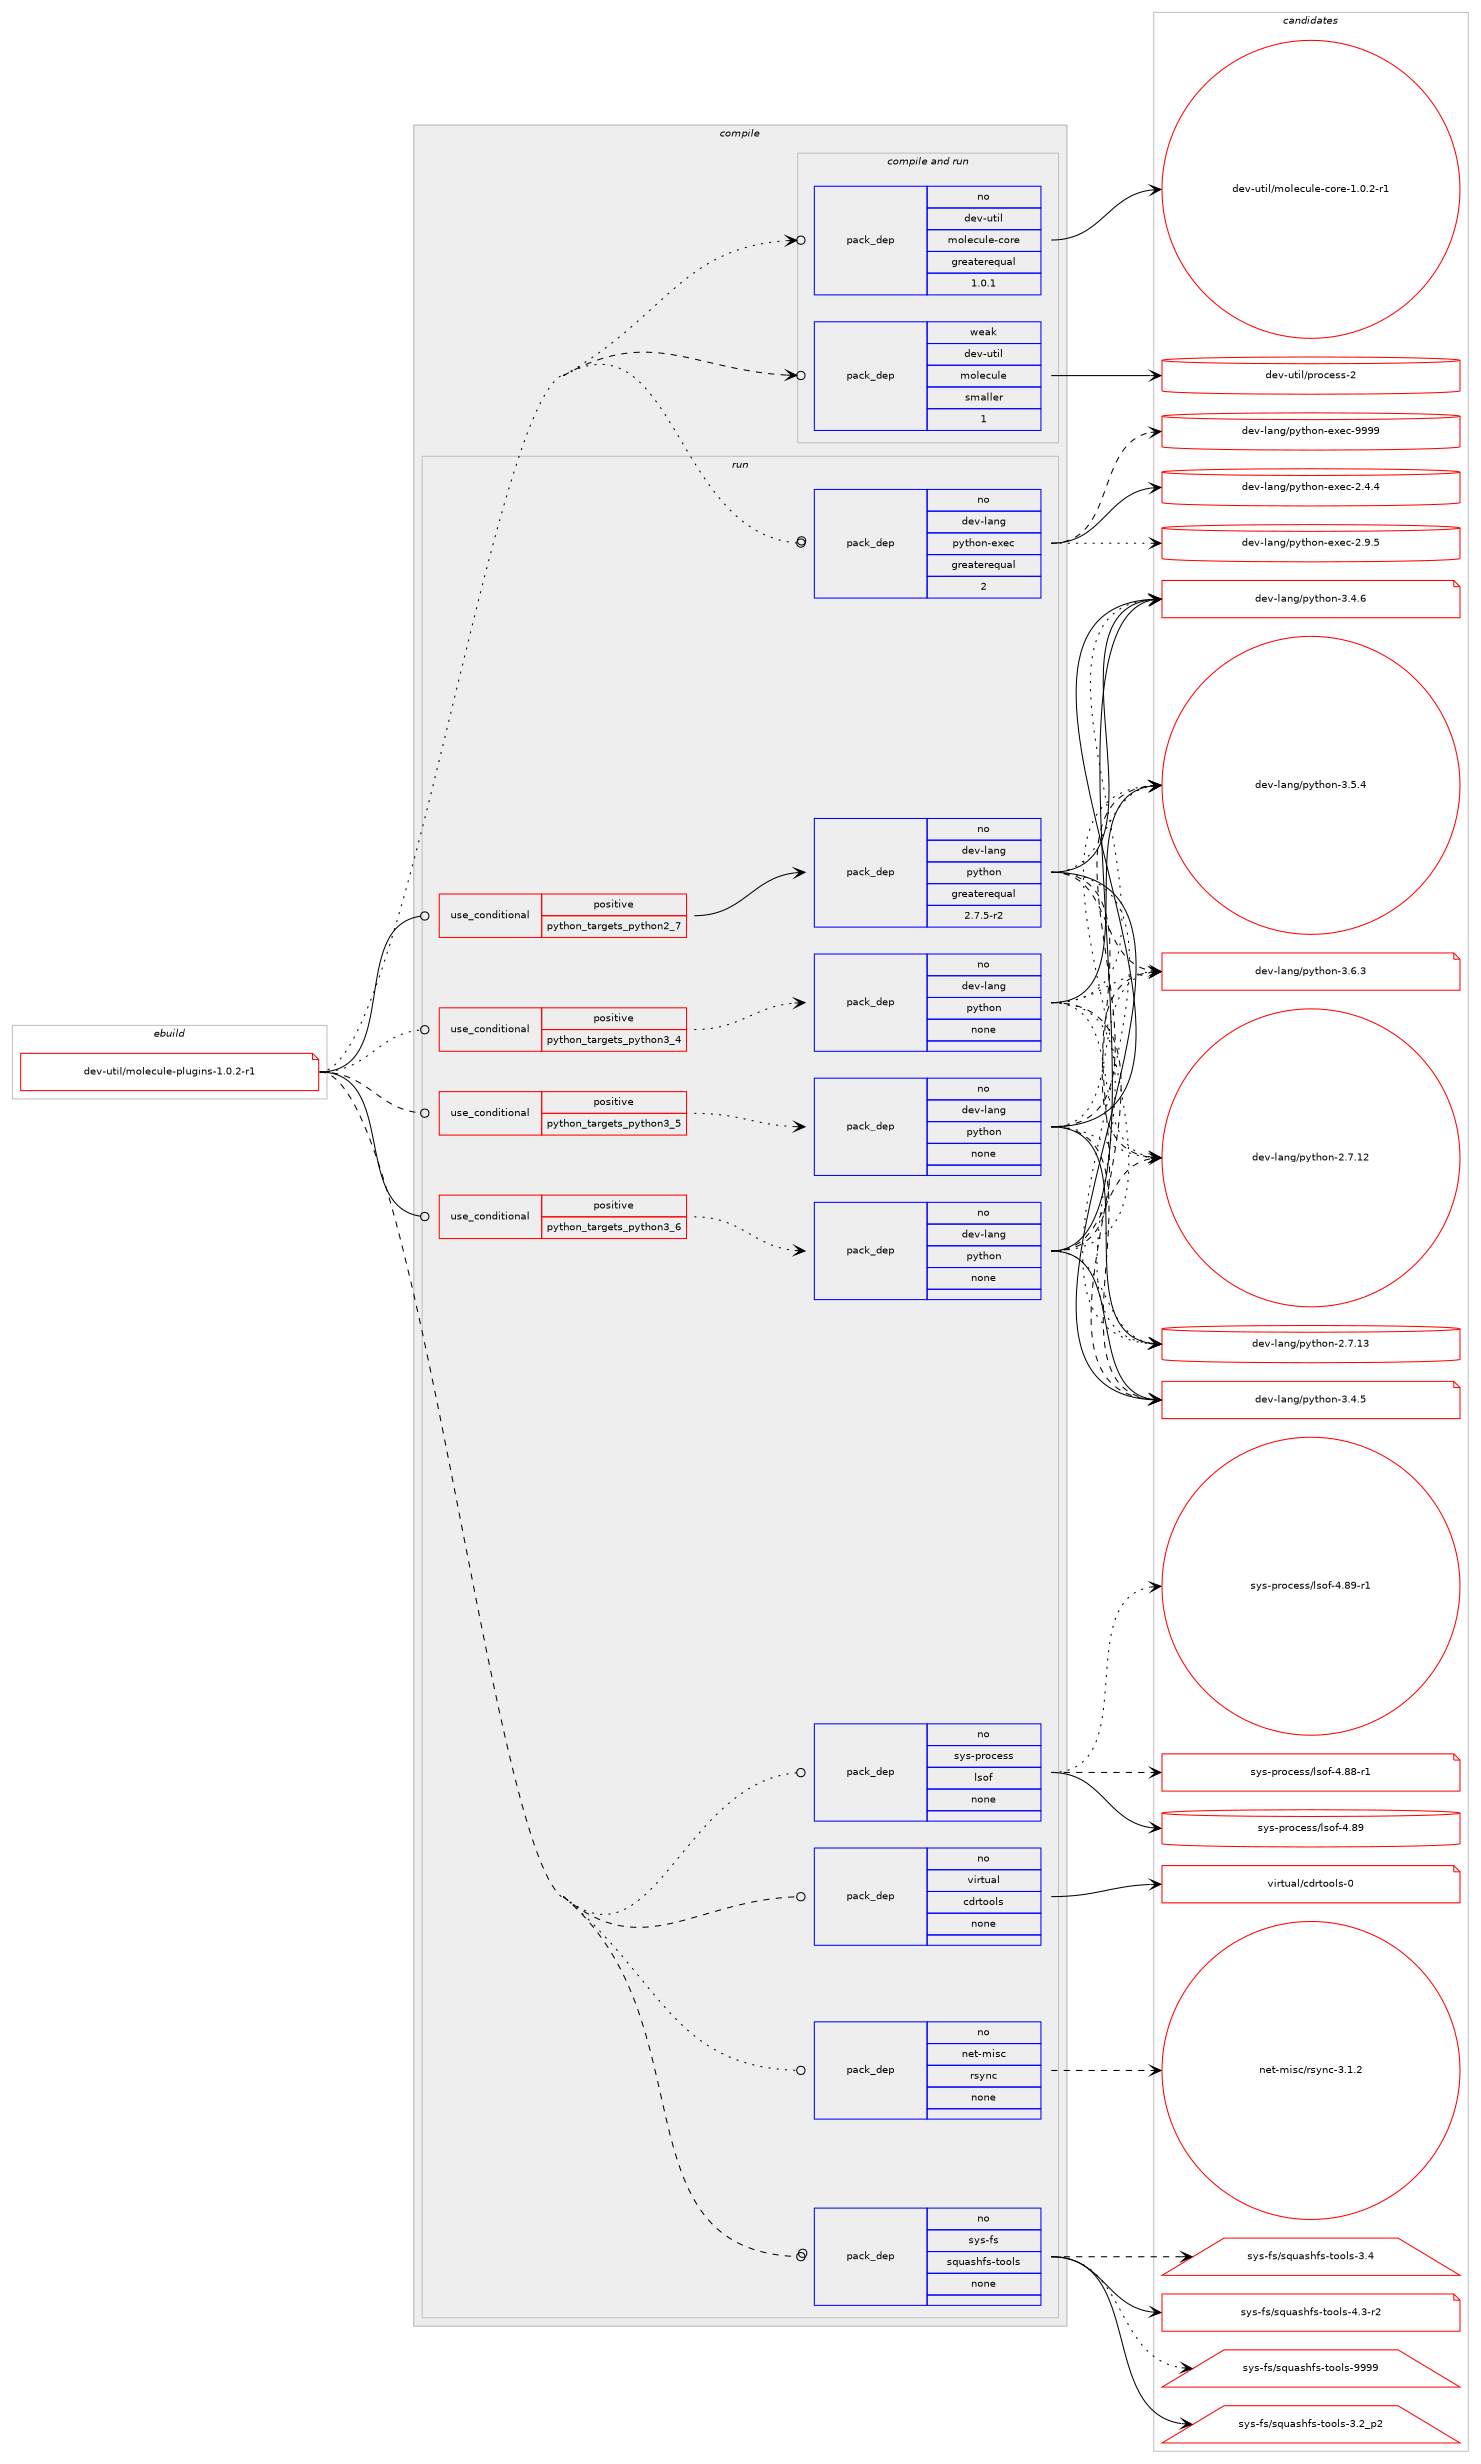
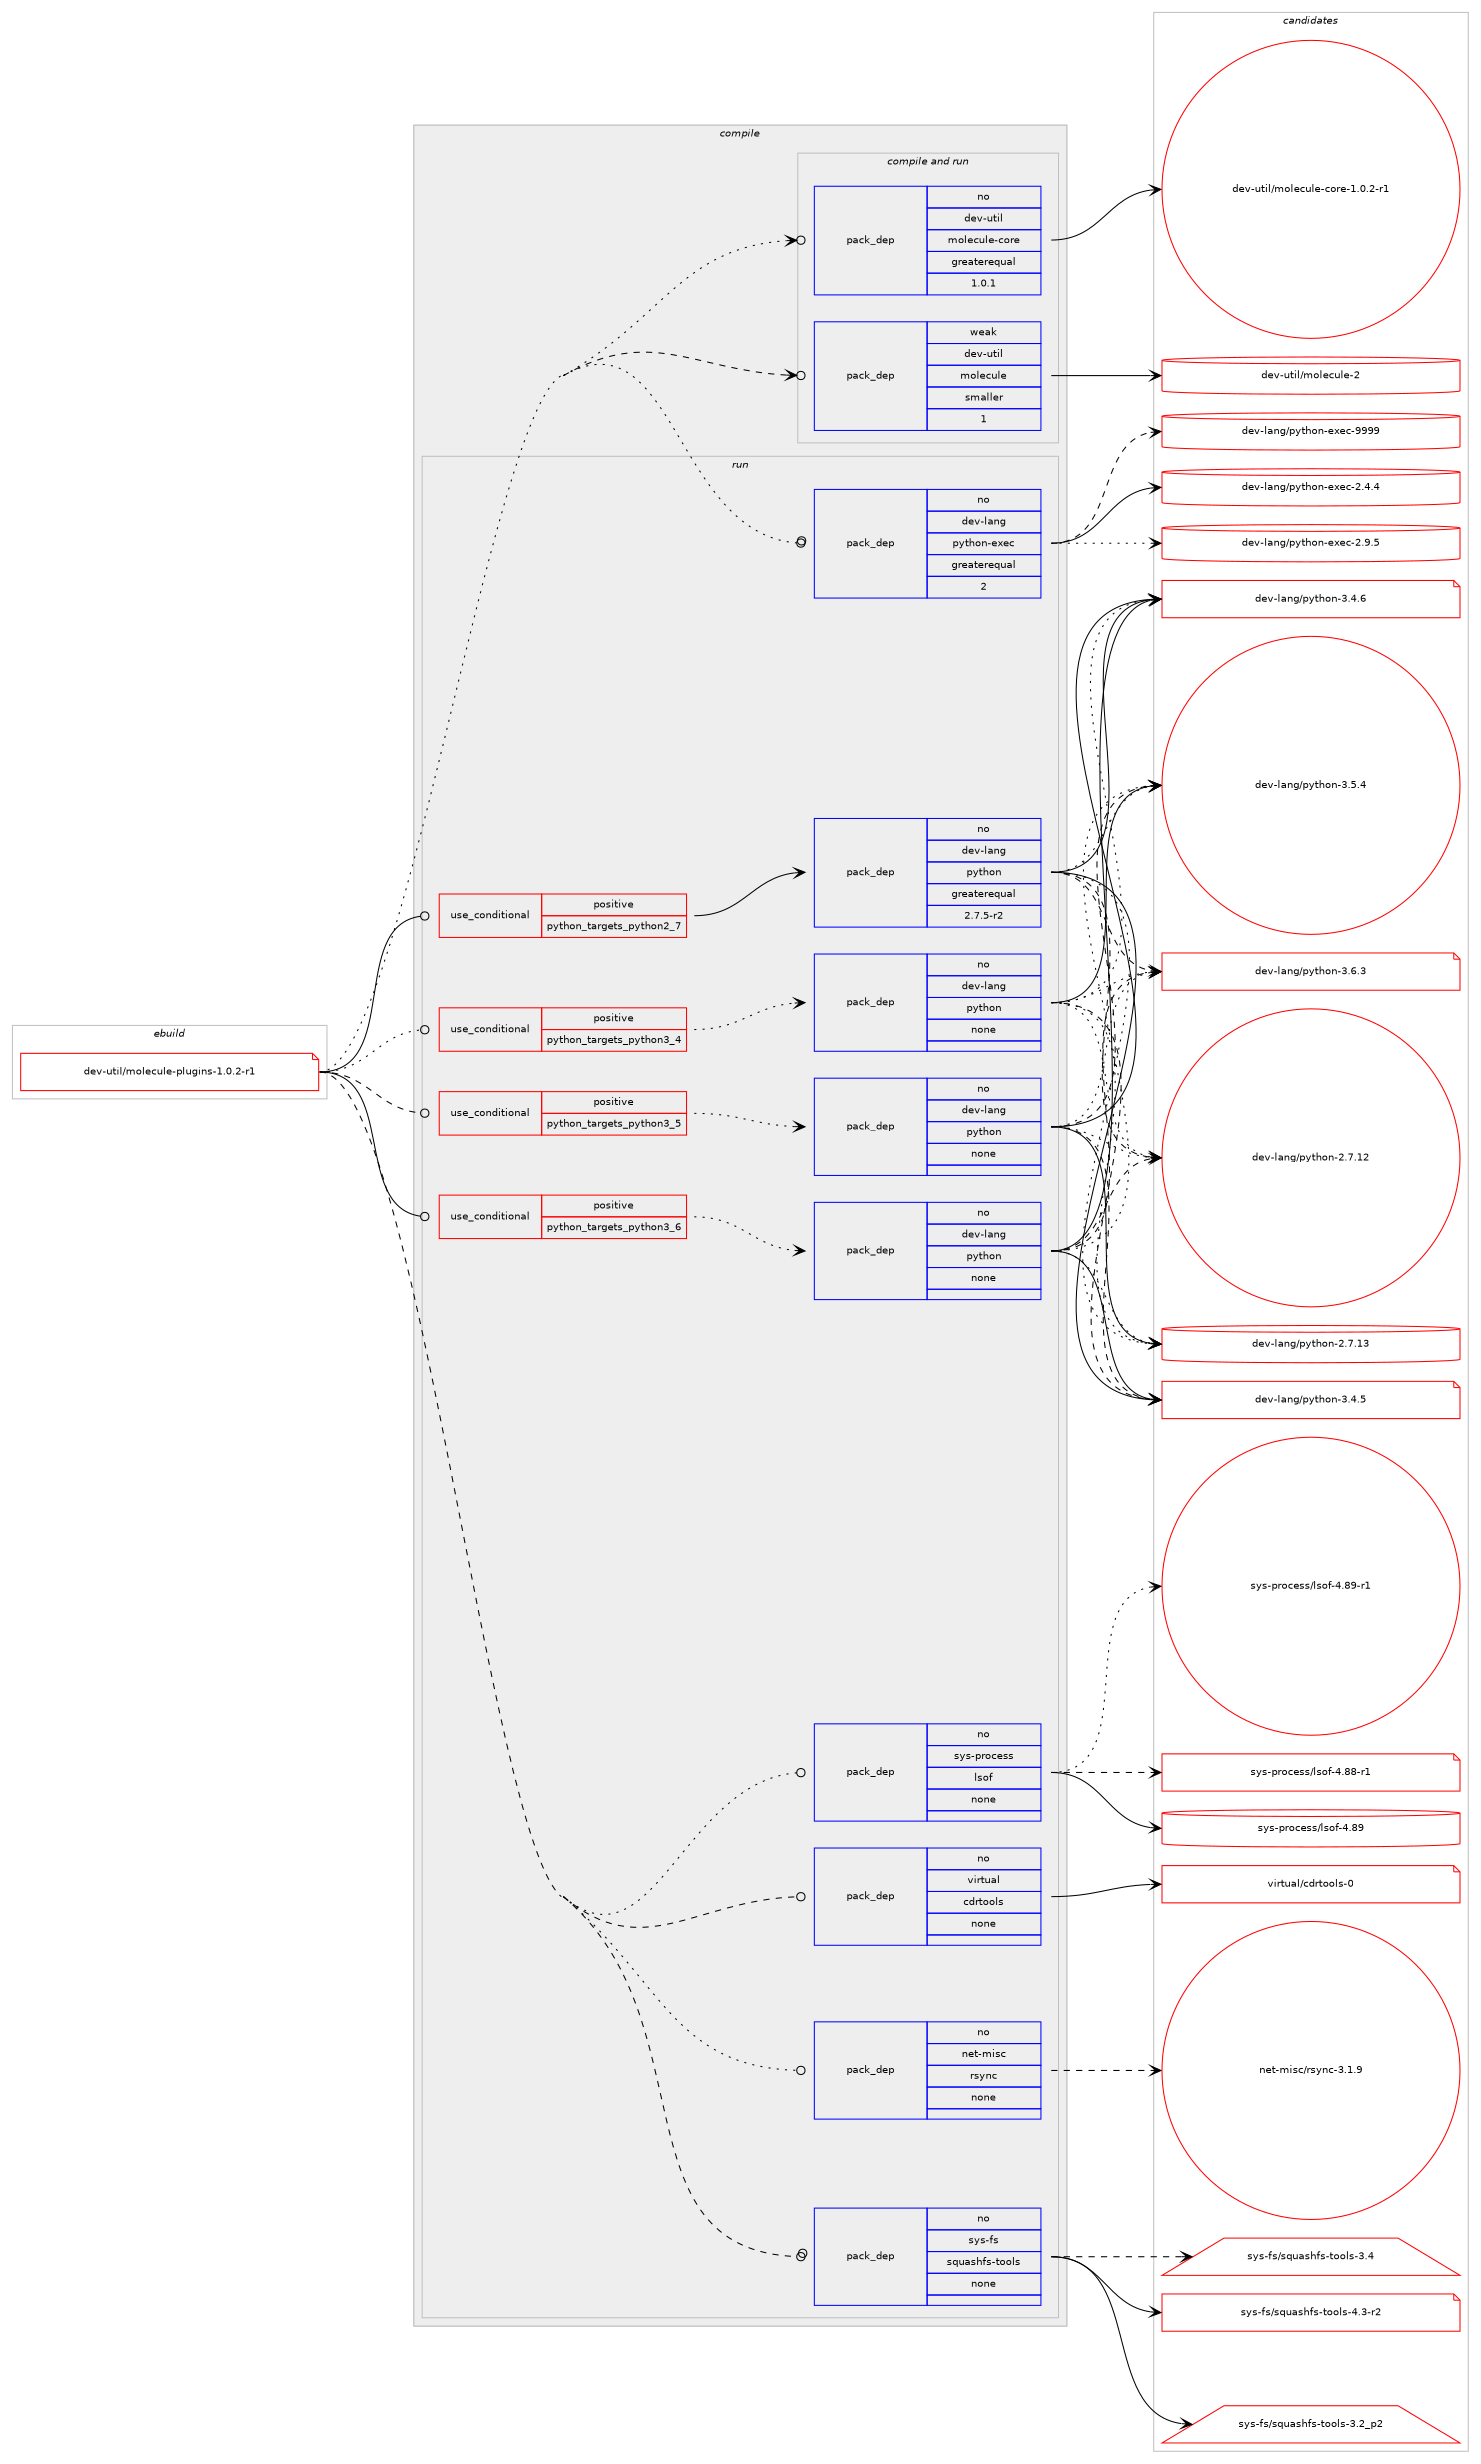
node "dev-util/process-2": label "dev-util/process-2" -> "dev-util/molecule-2"
node "net-misc/rsync-3.1.2": label "net-misc/rsync-3.1.2" -> "net-misc/rsync-3.1.9"
node "sys-fs/squashfs-tools-9999": removed
